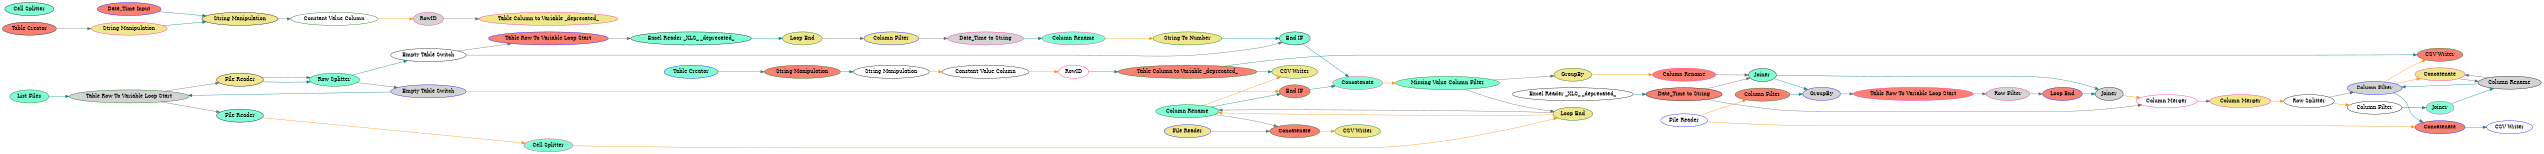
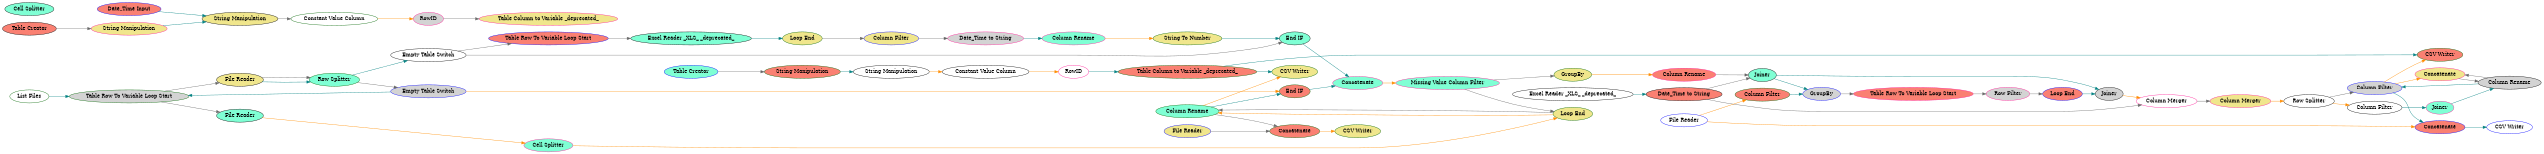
node "Missing Value Column Filter": color darkgreen -> deeppink
node "List Files": fillcolor aquamarine -> white
